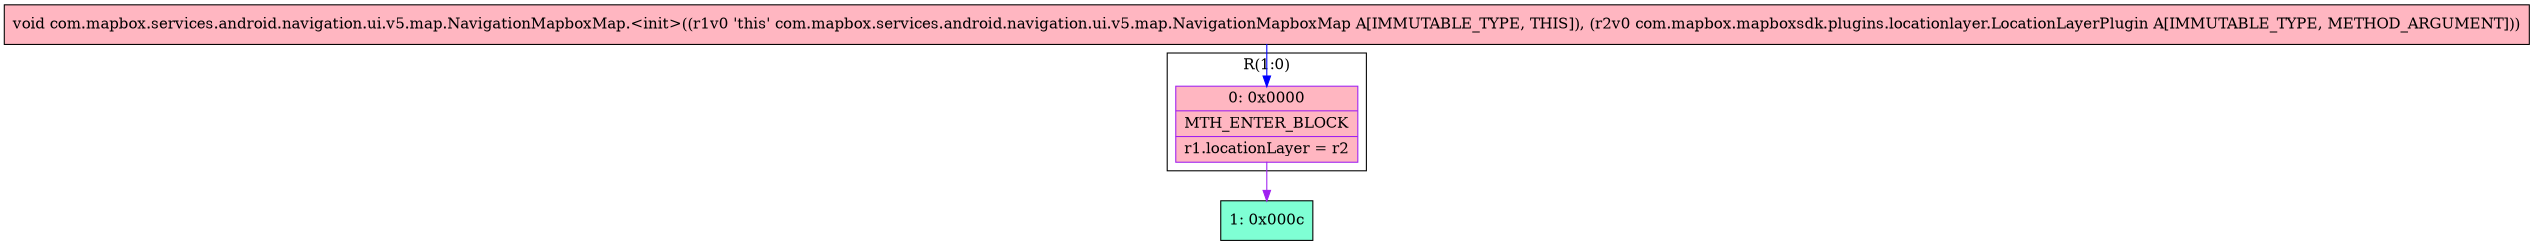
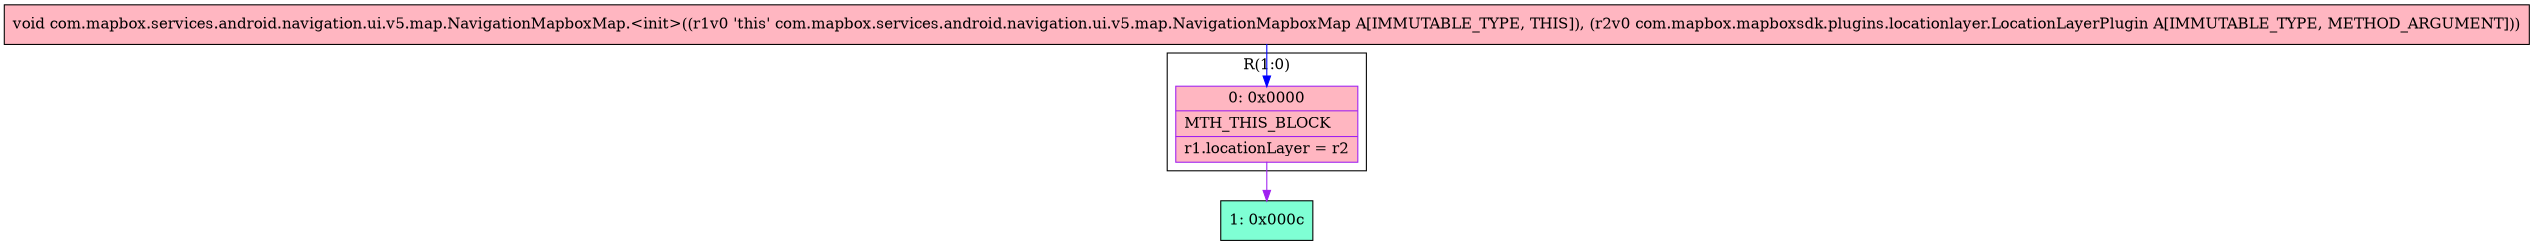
node "0: 0x0000": text "MTH_ENTER_BLOCK" -> "MTH_THIS_BLOCK"
